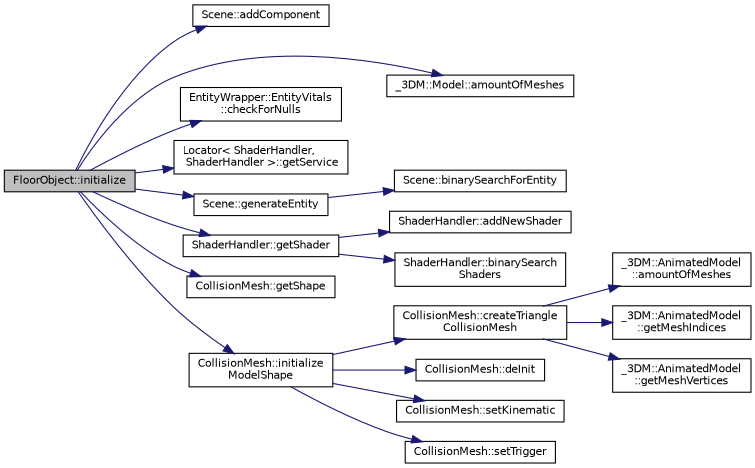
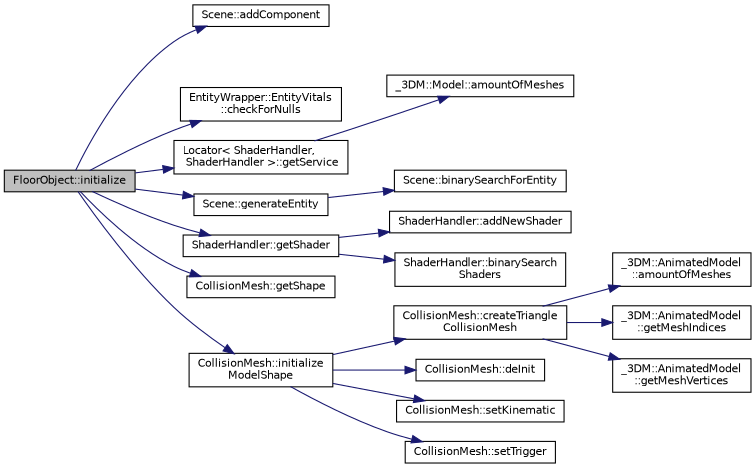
edge "FloorObject::initialize" -> "_3DM::Model::amountOfMeshes": now "Locator< ShaderHandler, ShaderHandler >::getService" -> "_3DM::Model::amountOfMeshes"
